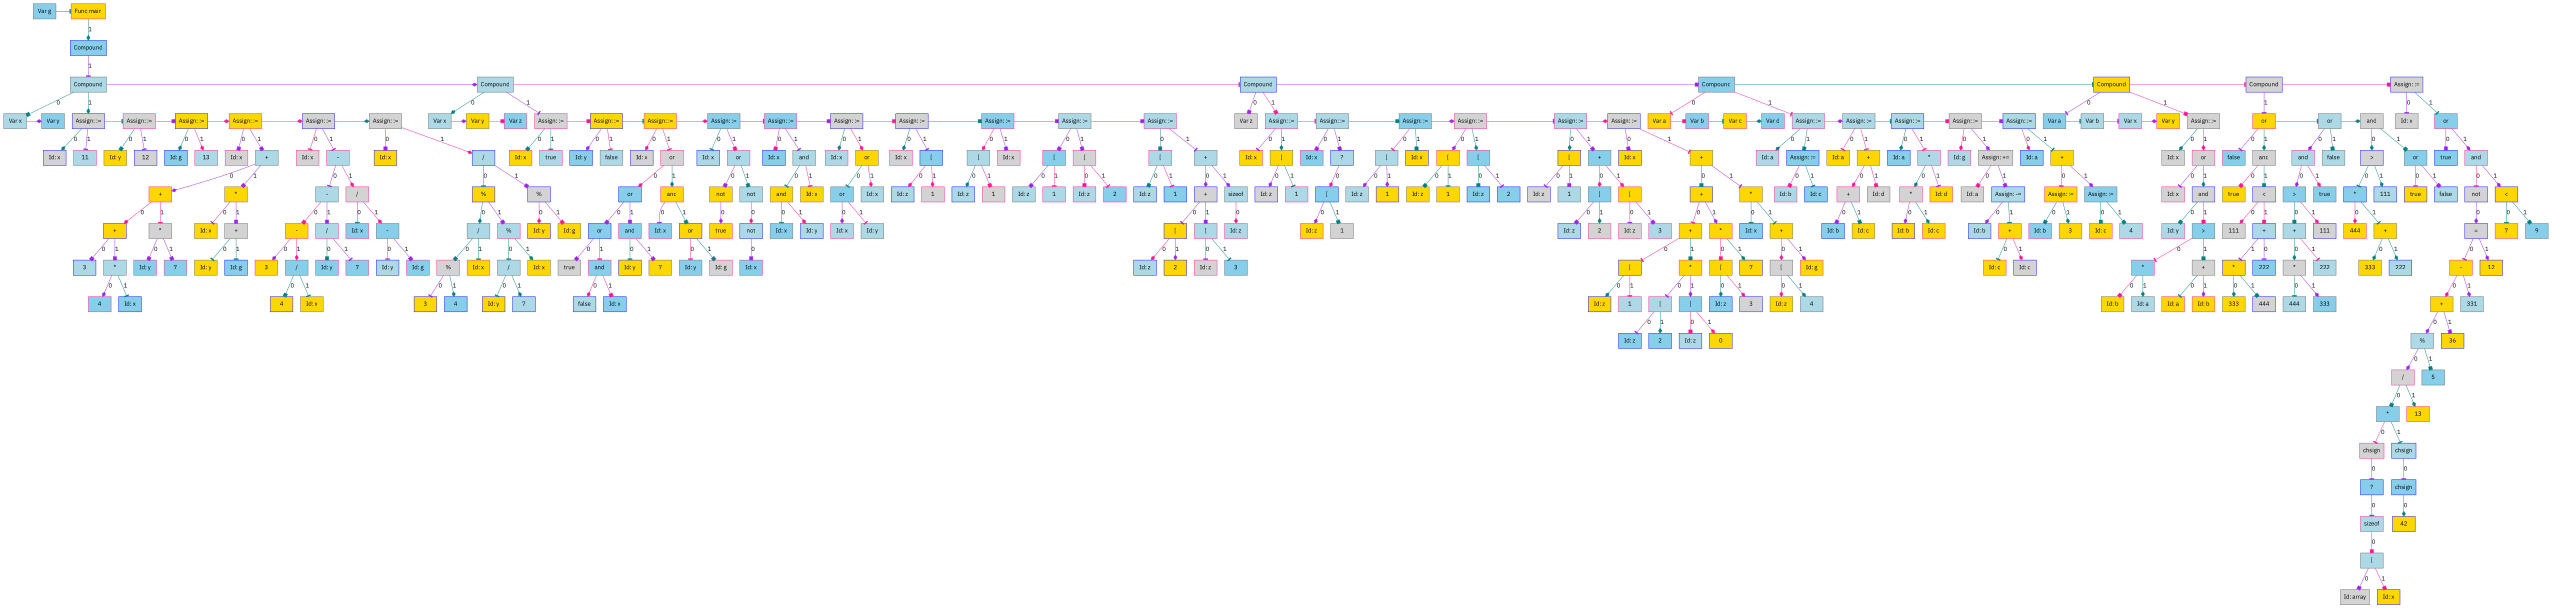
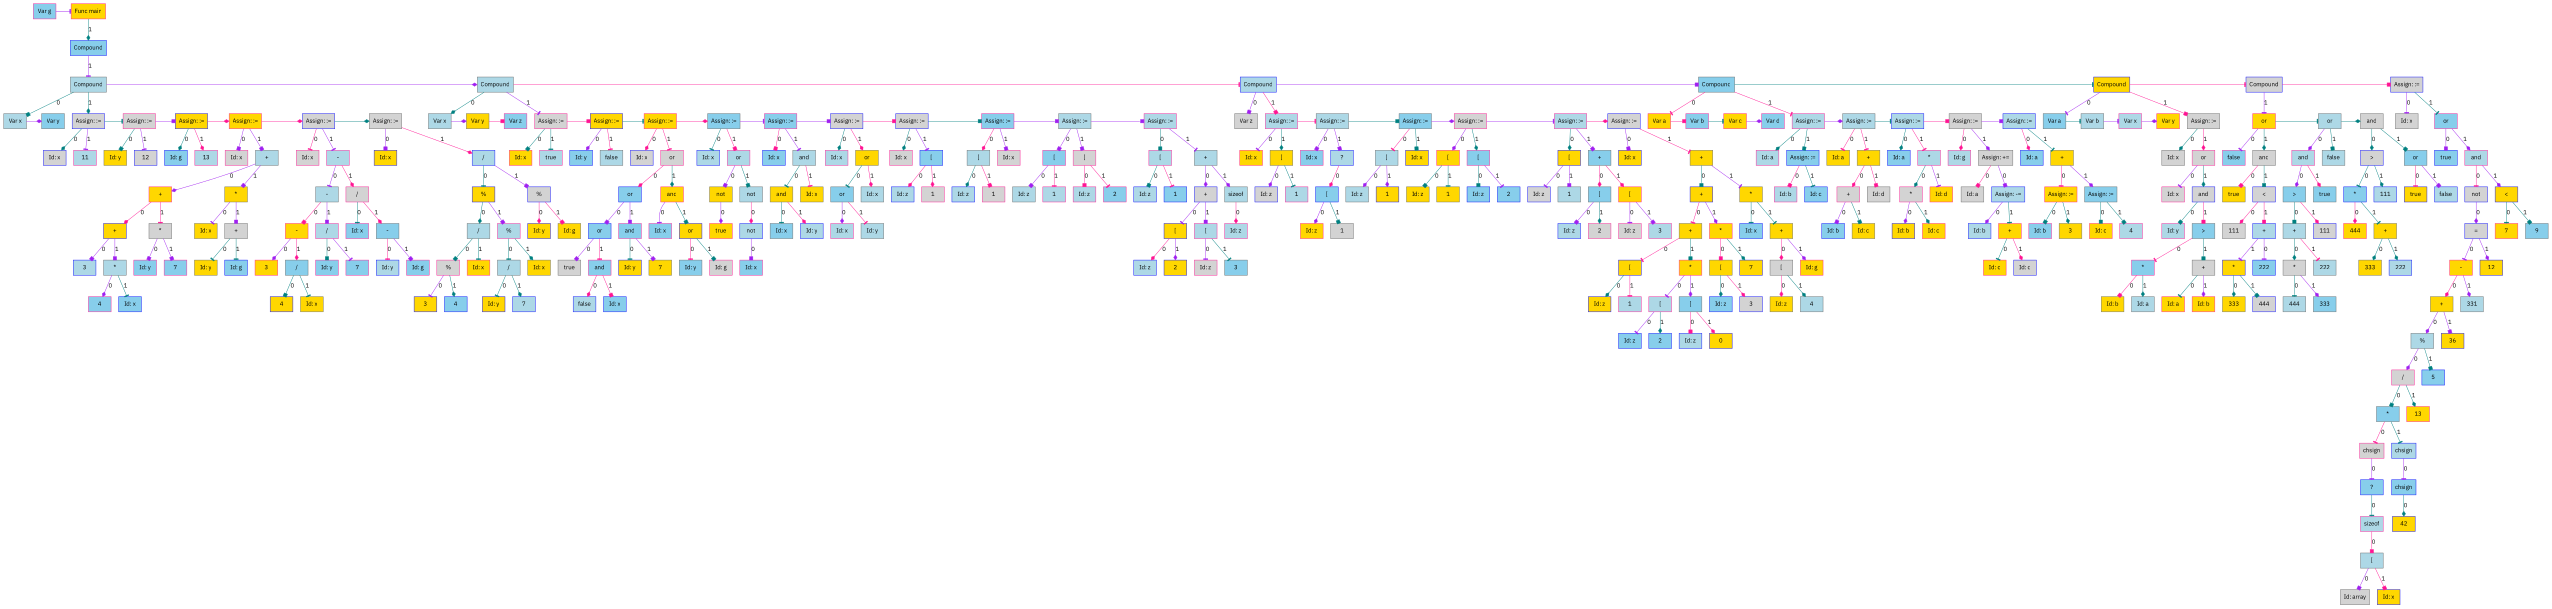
node "Var g": color gray40 -> deeppink
edge "Var g" -> "Func main": color teal -> purple
edge "Var c" -> "Var d": color teal -> purple
edge "Assign: +=" -> "Assign: -=": label "1" -> "0"
node "5": color gray40 -> blue
